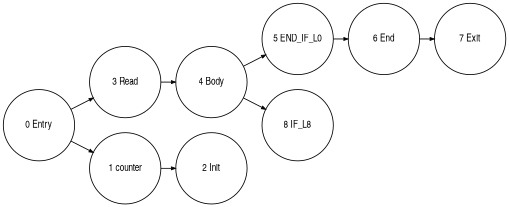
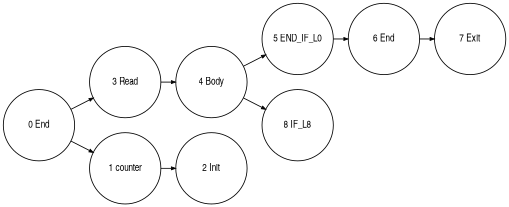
node "0 Entry": label "0 Entry" -> "0 End"
